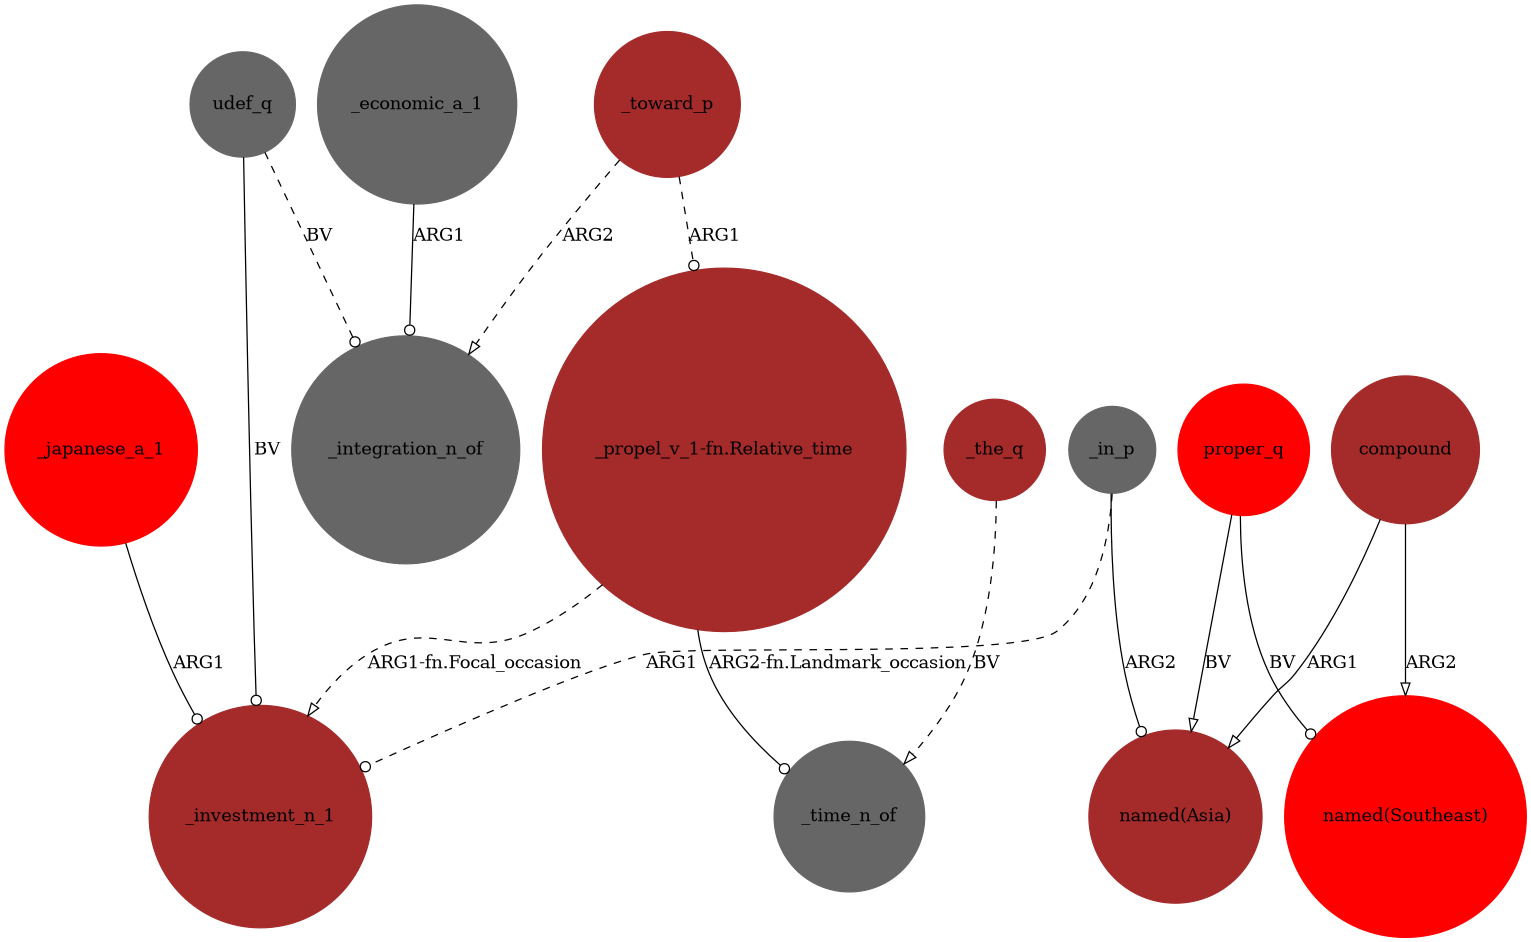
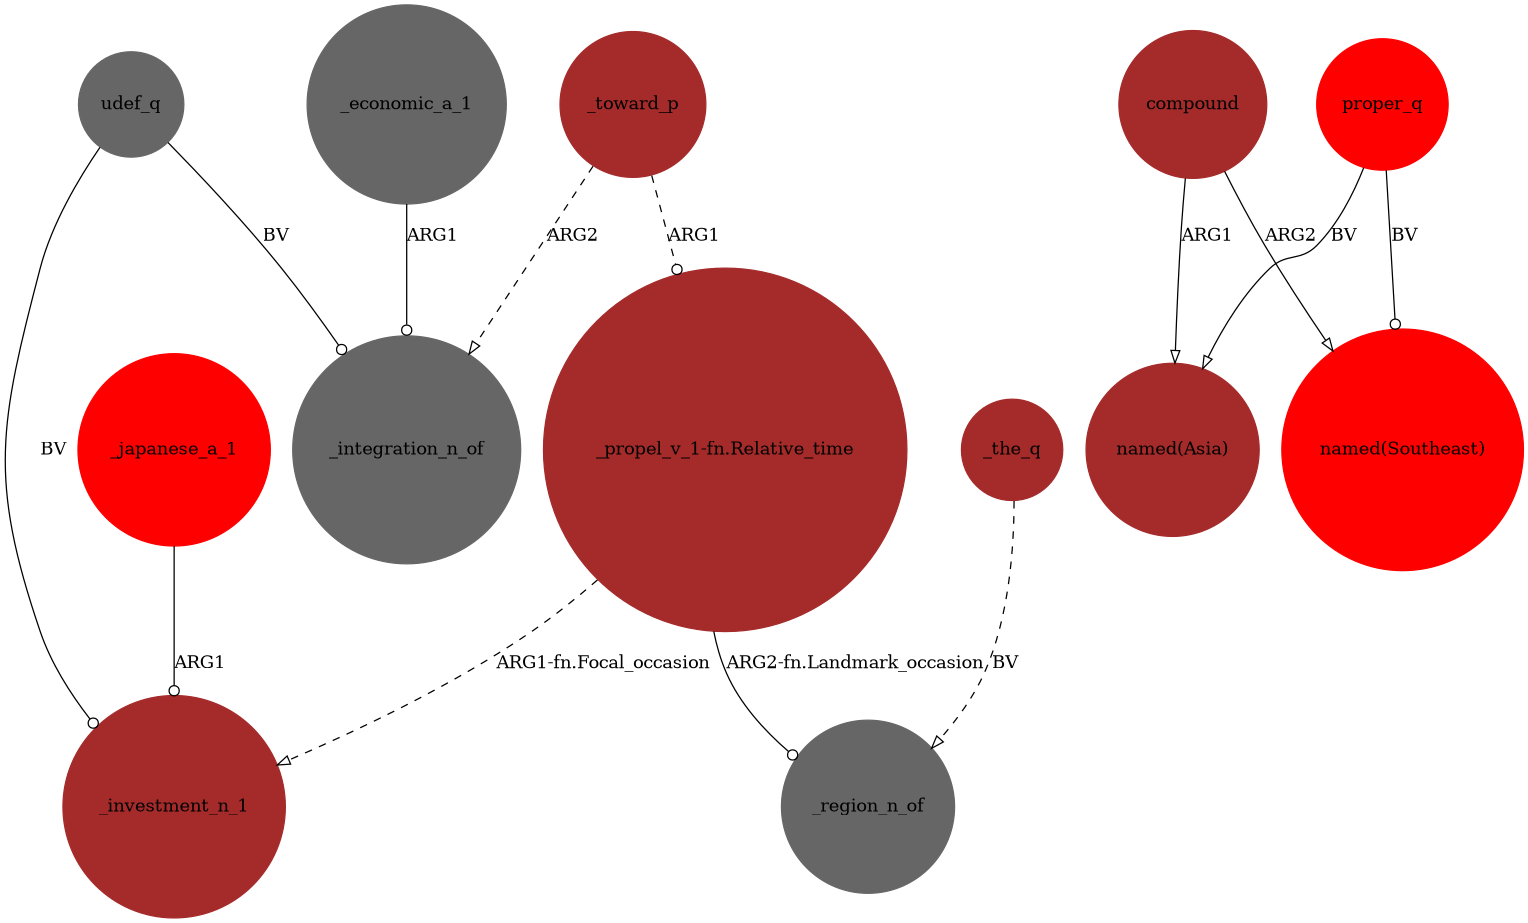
edge "udef_q" -> "_integration_n_of": style dashed -> solid
node "_in_p": removed
node "_time_n_of": label "_time_n_of" -> "_region_n_of"
